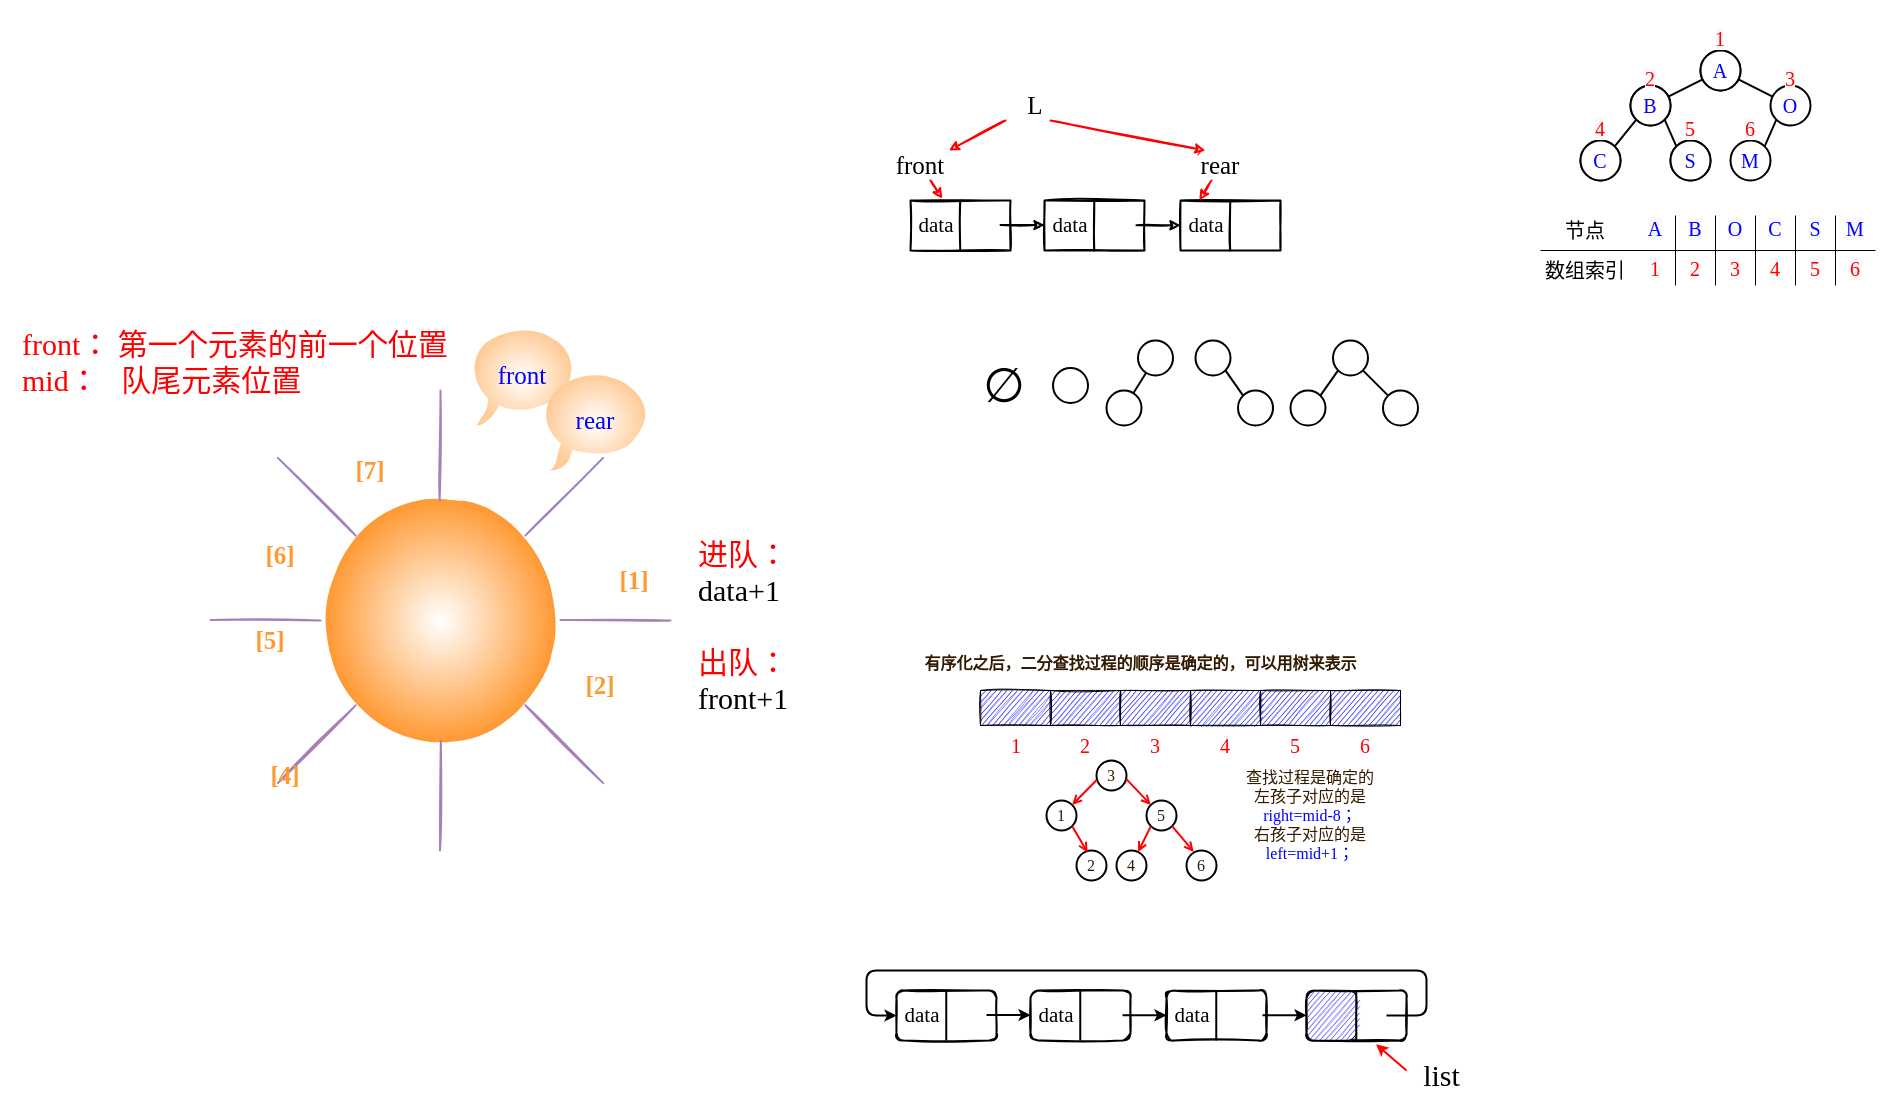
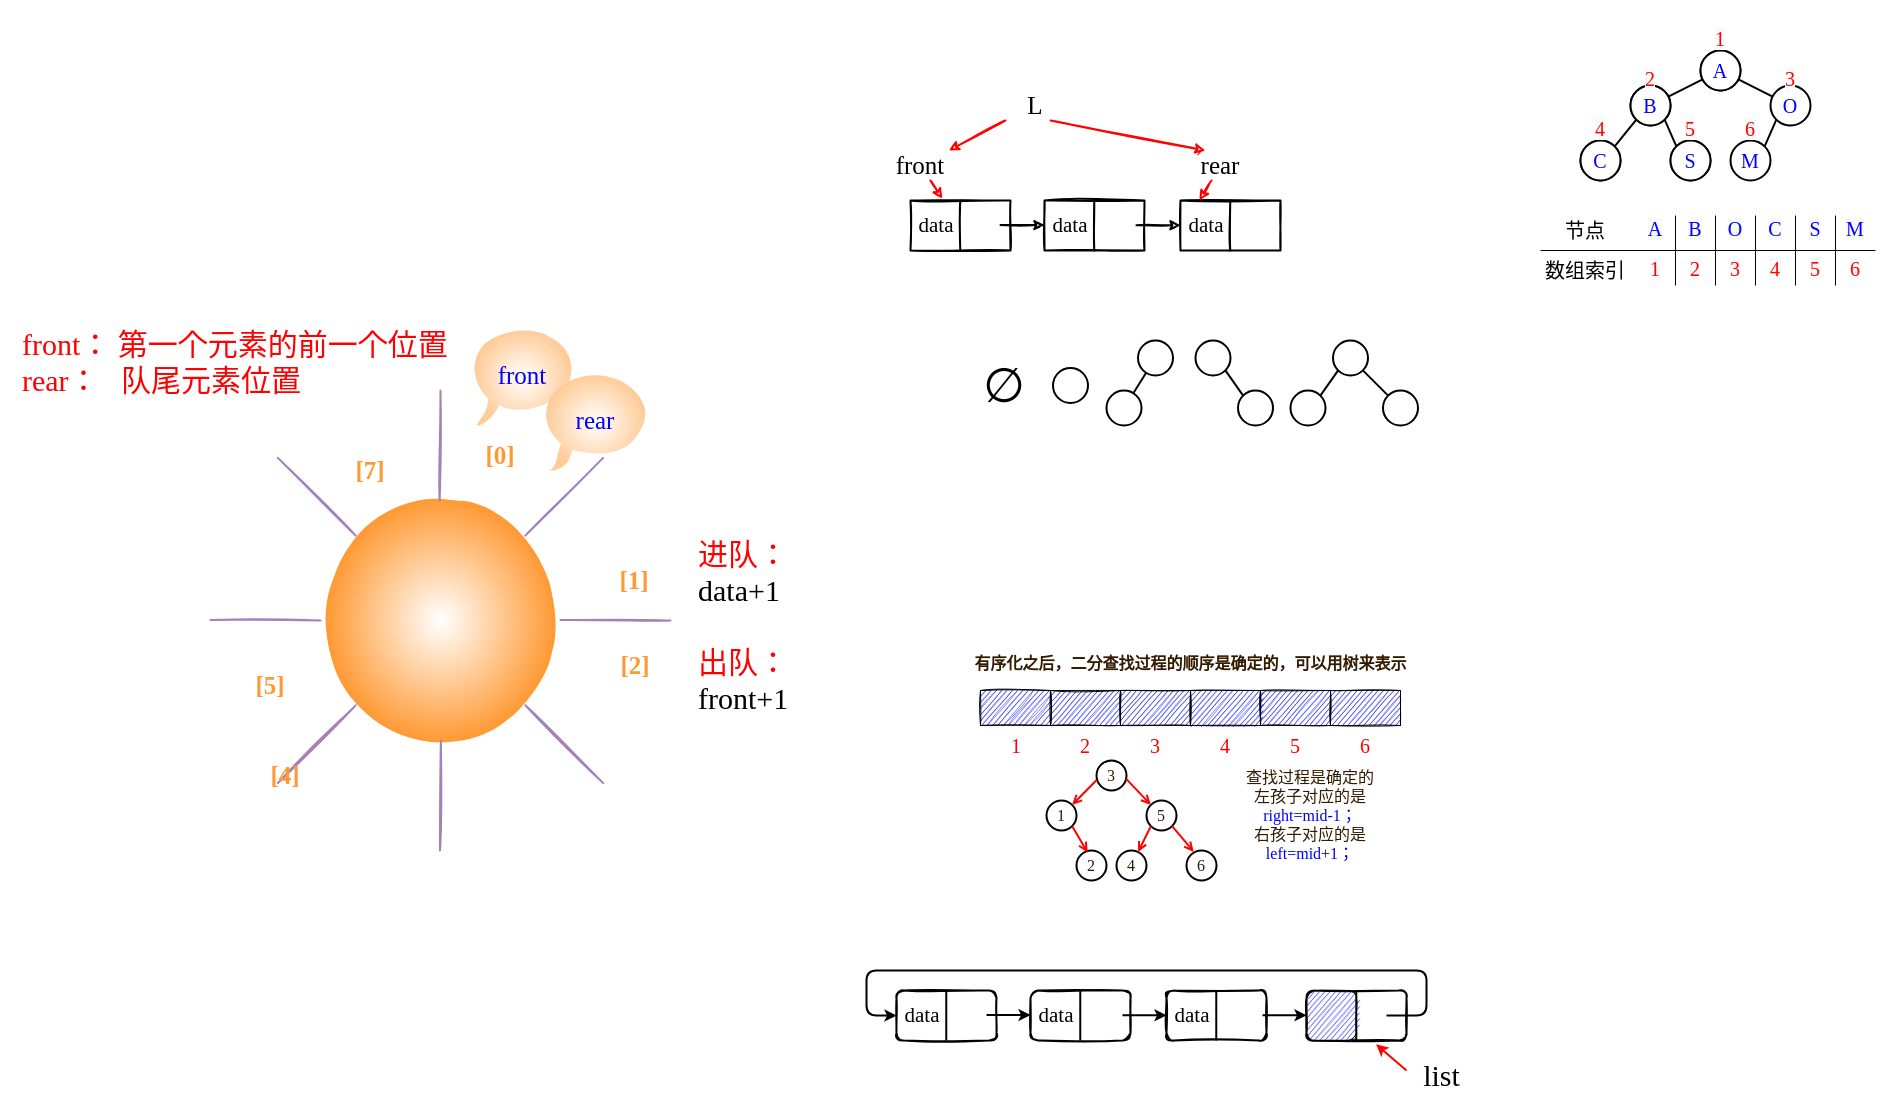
node "front： 第一个元素的前一个位置 mid： 队尾元素位置": label "front： 第一个元素的前一个位置 mid： 队尾元素位置" -> "front： 第一个元素的前一个位置 rear： 队尾元素位置"
node "[0]": added
node "[6]": removed
node "[5]": moved (271, 641) -> (271, 686)
node "有序化之后，二分查找过程的顺序是确定的，可以用树来表示": moved (1141, 663) -> (1191, 663)
node "[2]": moved (601, 686) -> (636, 666)
node "查找过程是确定的左孩子对应的是right=mid-8；右孩子对应的是left=mid+1；": label "查找过程是确定的左孩子对应的是right=mid-8；右孩子对应的是left=mid+1；" -> "查找过程是确定的左孩子对应的是right=mid-1；右孩子对应的是left=mid+1；"
